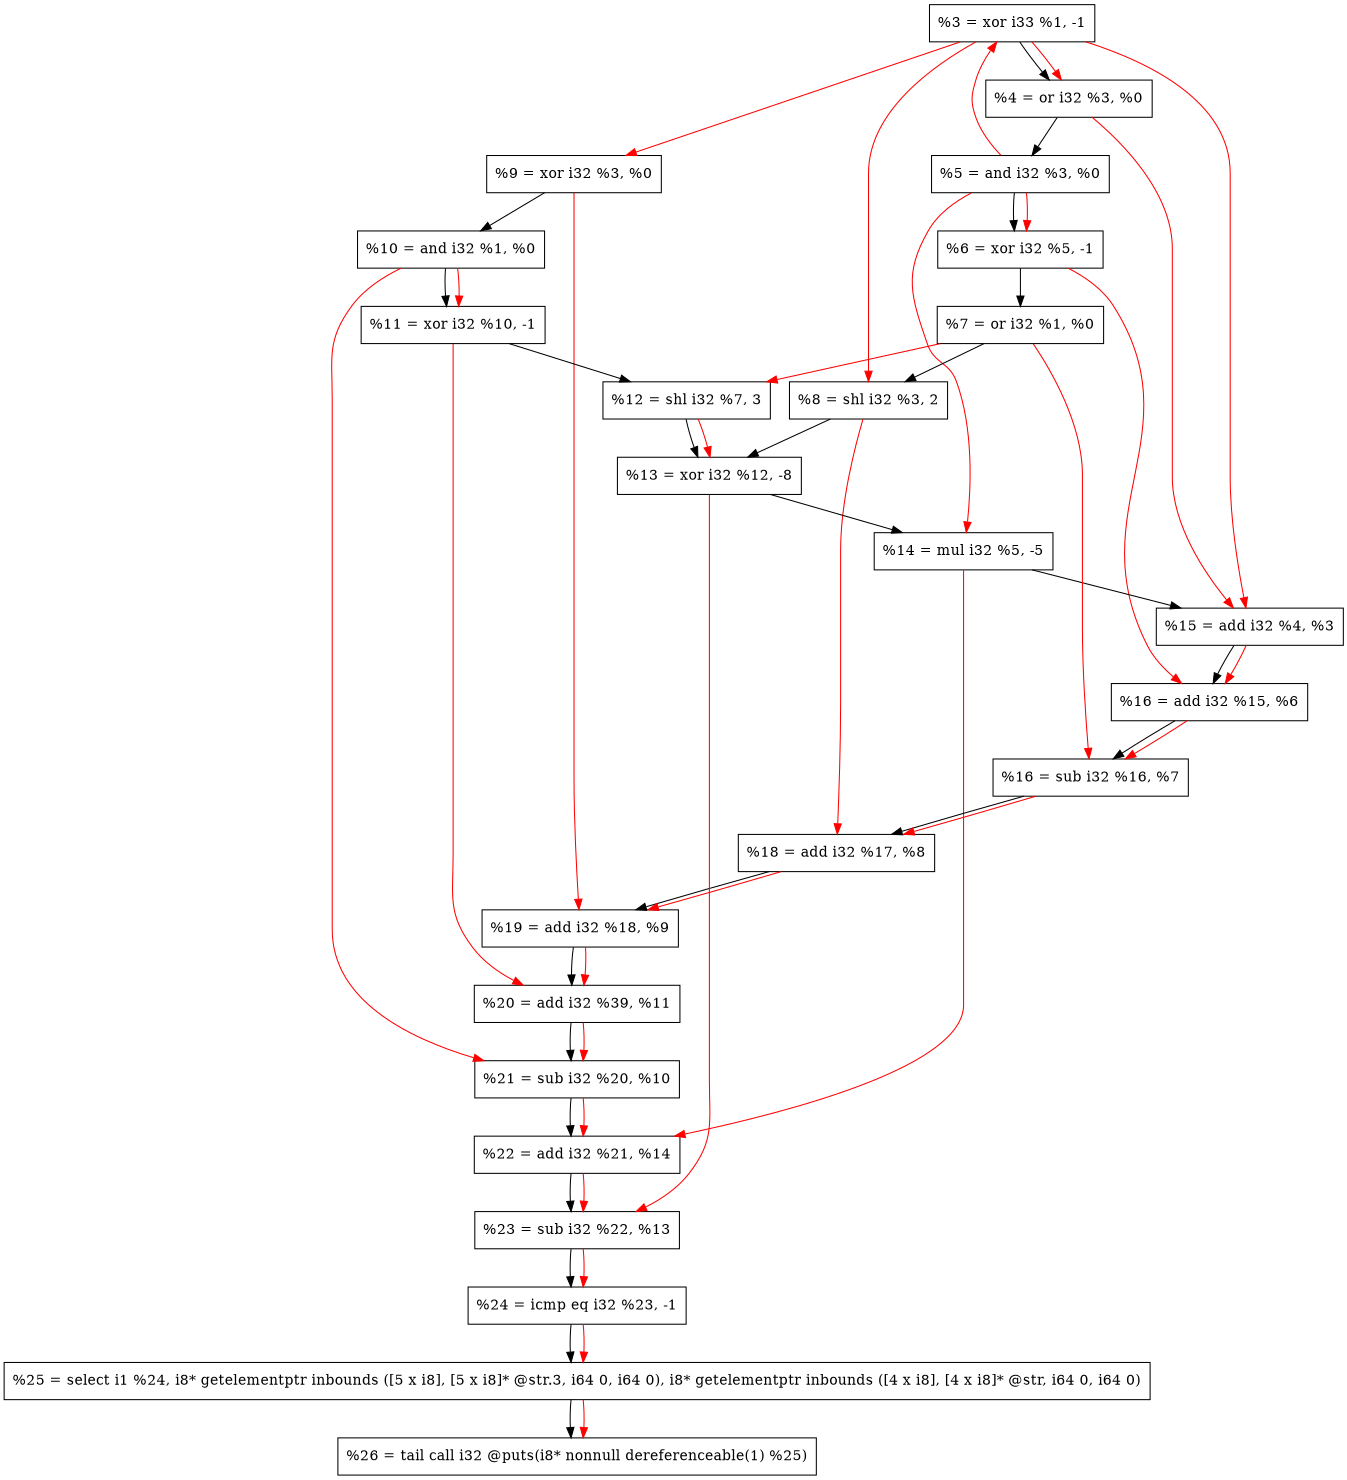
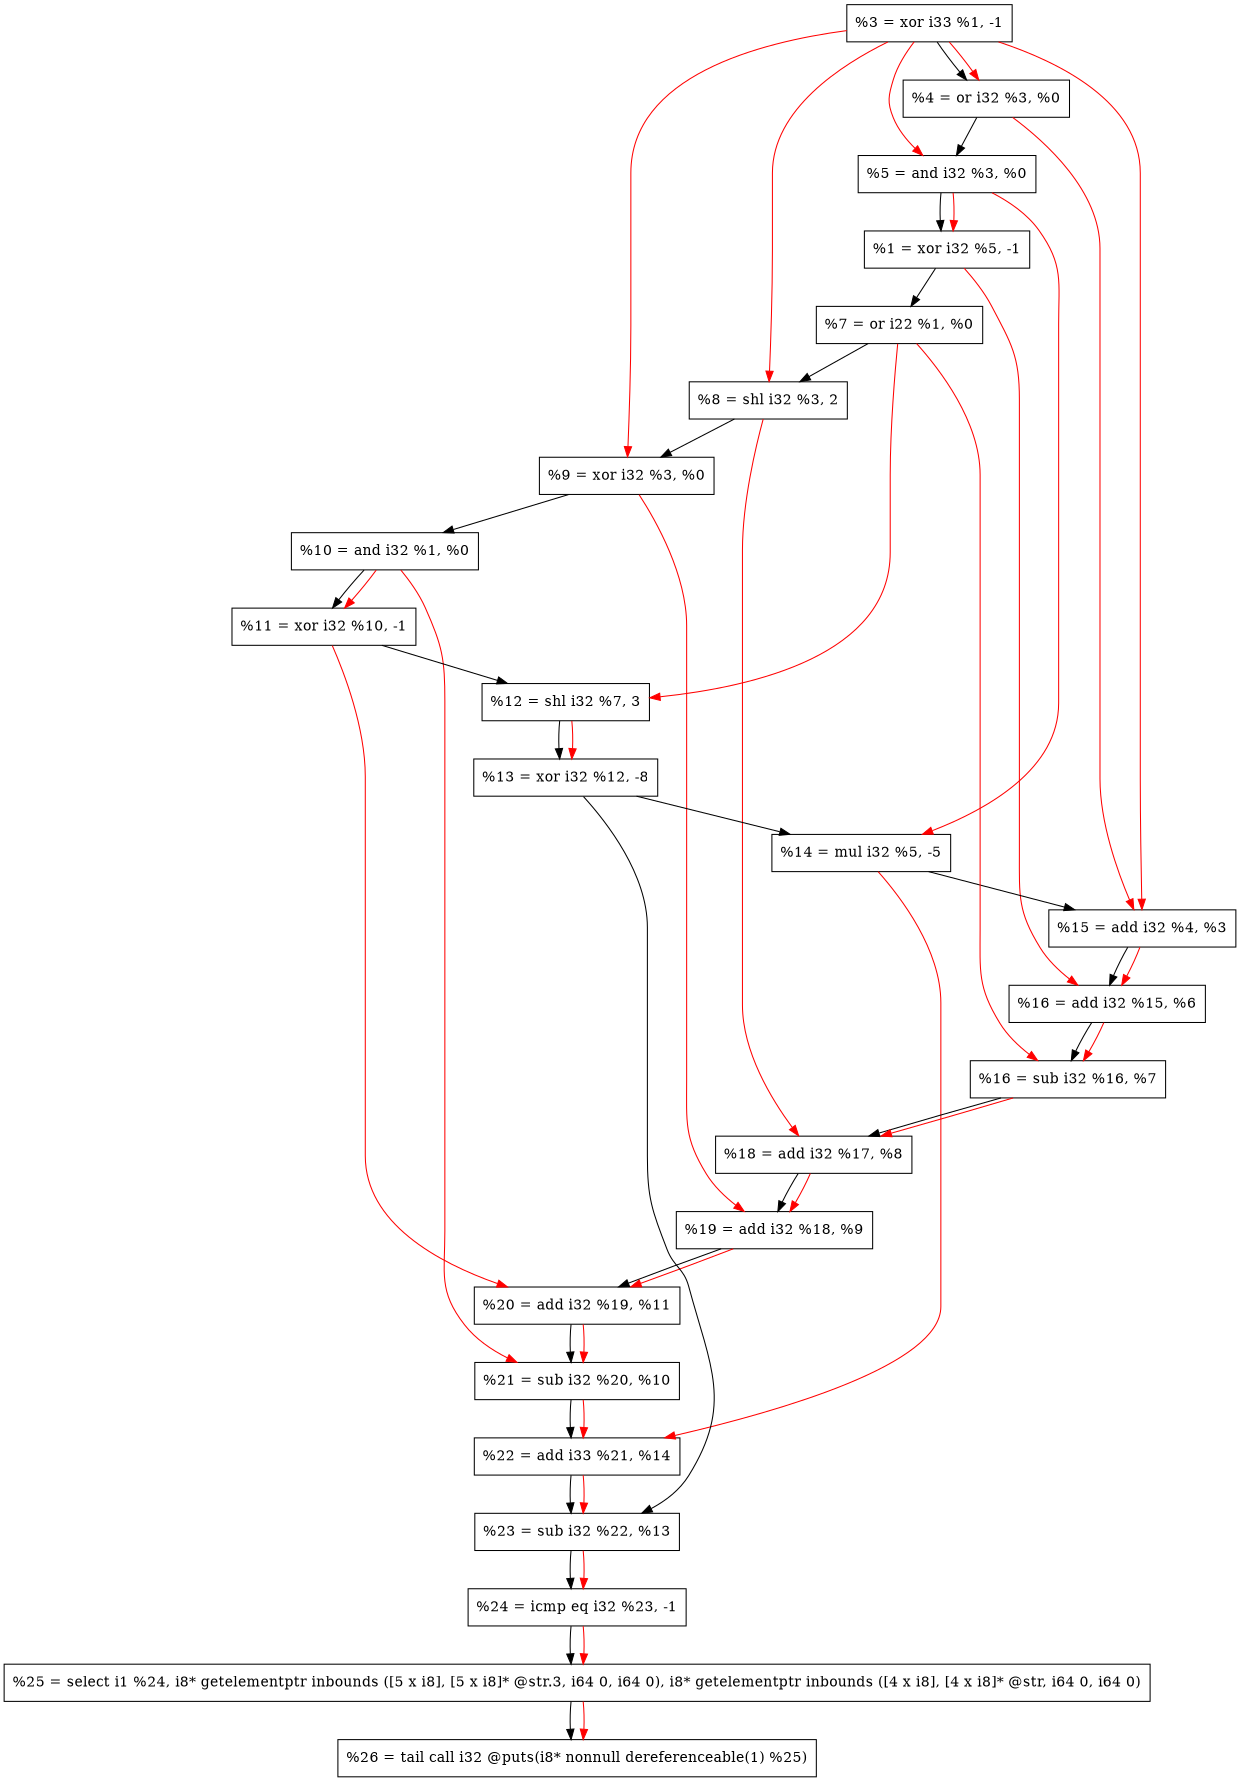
edge "%5 = and i32 %3, %0" -> "%3 = xor i33 %1, -1": reversed
node "%6 = xor i32 %5, -1": label "%6 = xor i32 %5, -1" -> "%1 = xor i32 %5, -1"
node "%7 = or i32 %1, %0": label "%7 = or i32 %1, %0" -> "%7 = or i22 %1, %0"
edge "%8 = shl i32 %3, 2" -> "%13 = xor i32 %12, -8": now "%8 = shl i32 %3, 2" -> "%9 = xor i32 %3, %0"
edge "%13 = xor i32 %12, -8" -> "%23 = sub i32 %22, %13": color red -> black
node "%20 = add i32 %39, %11": label "%20 = add i32 %39, %11" -> "%20 = add i32 %19, %11"
node "%22 = add i32 %21, %14": label "%22 = add i32 %21, %14" -> "%22 = add i33 %21, %14"
